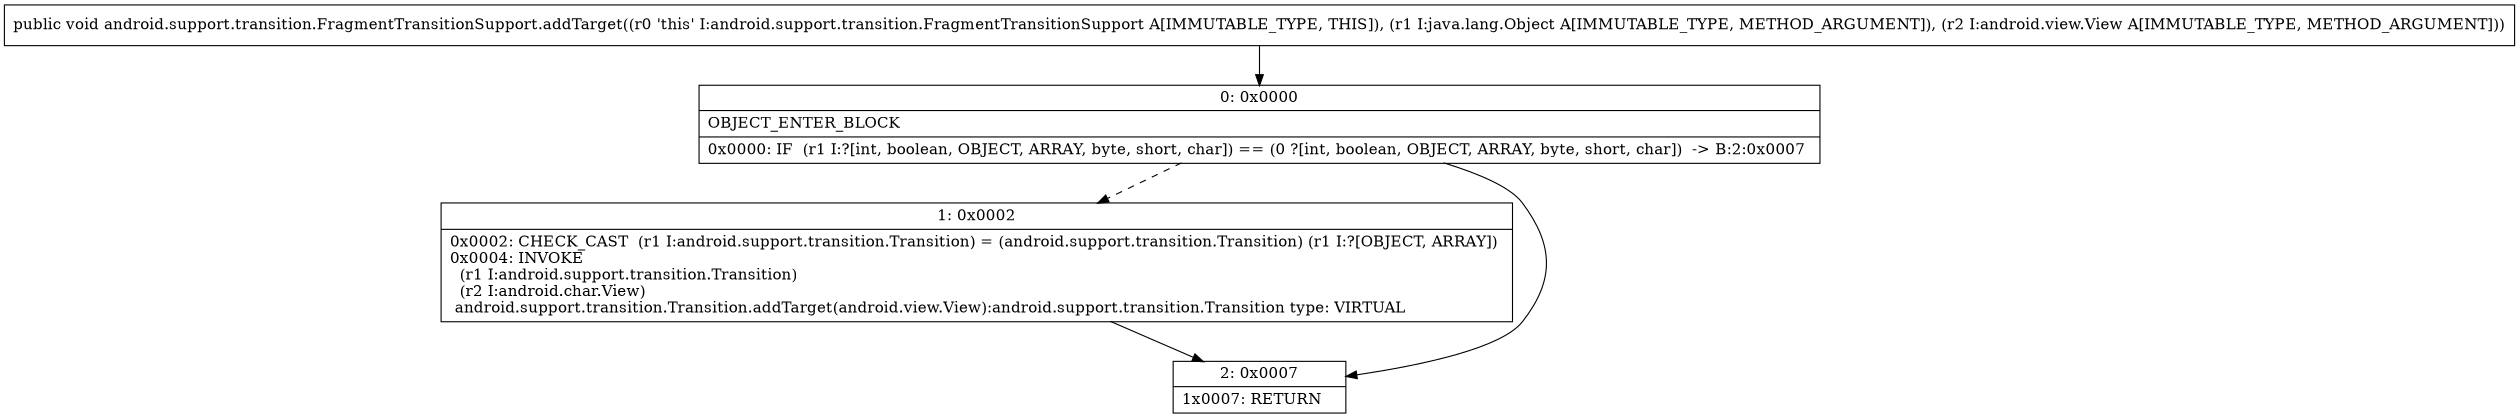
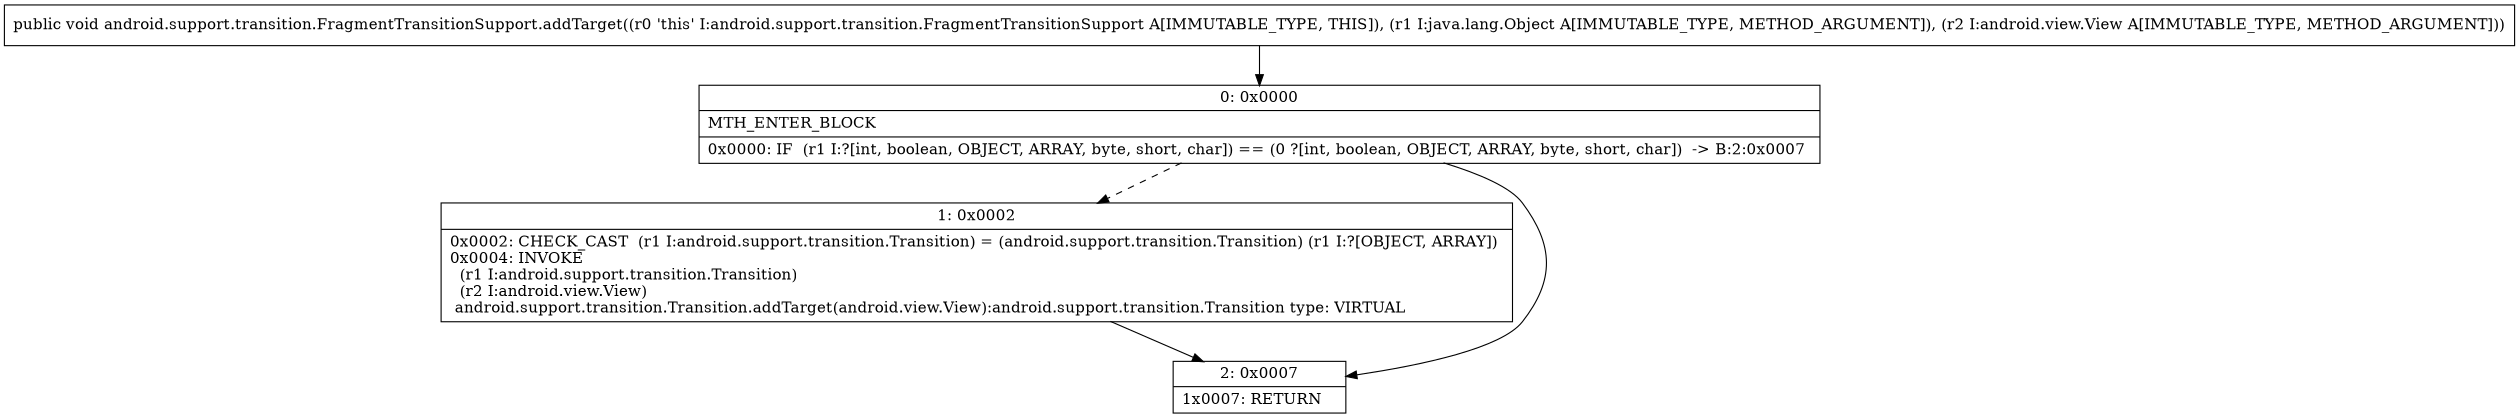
node "0: 0x0000": text "OBJECT_ENTER_BLOCK" -> "MTH_ENTER_BLOCK"
node "1: 0x0002": text "(r2 I:android.char.View)" -> "(r2 I:android.view.View)"
